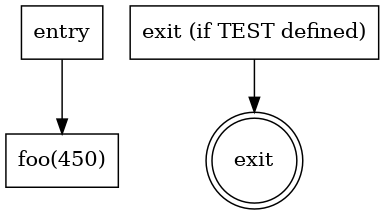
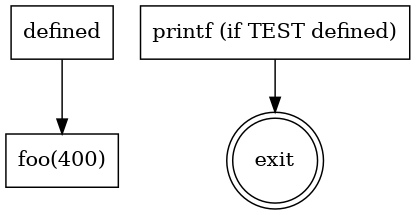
node "entry": label "entry" -> "defined"
node "exit (if TEST defined)": label "exit (if TEST defined)" -> "printf (if TEST defined)"
node "foo(450)": label "foo(450)" -> "foo(400)"
